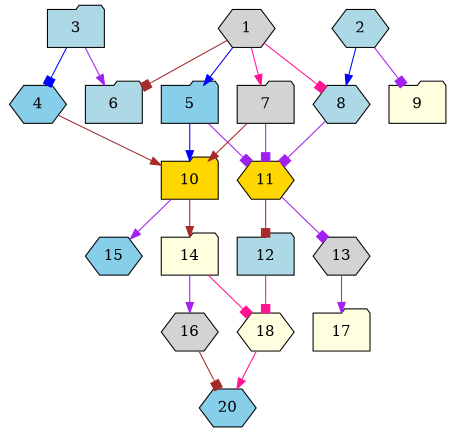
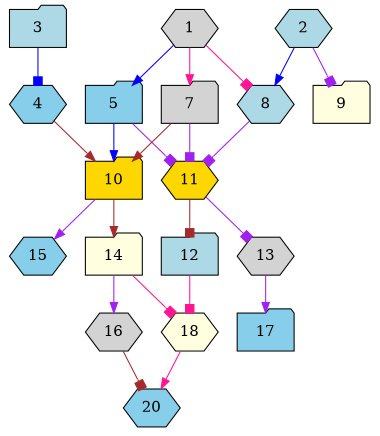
node "6": removed
node "17": fillcolor lightyellow -> skyblue
